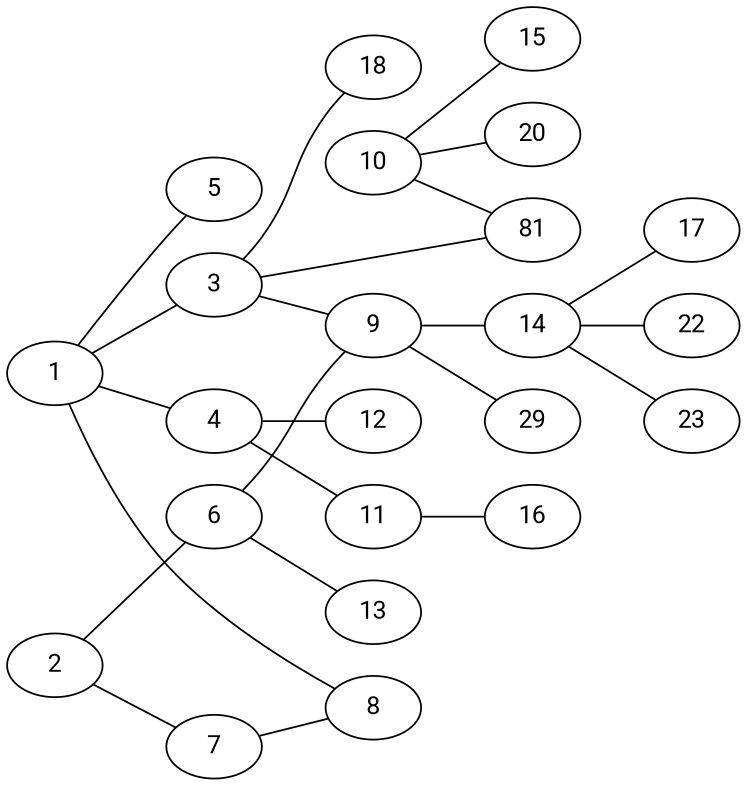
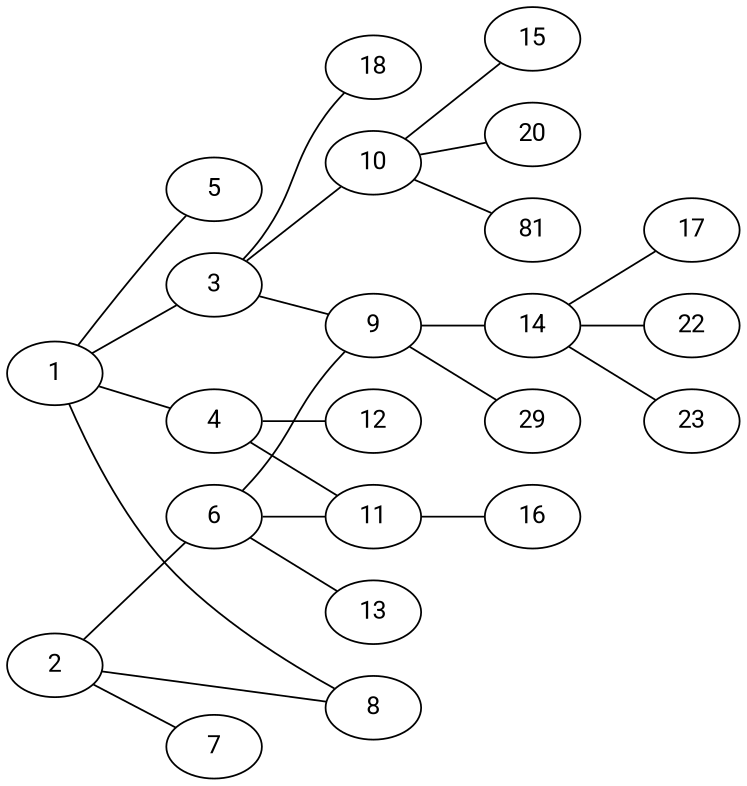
edge "81" -- "3": now "10" -- "3"
edge "6" -- "11": added
edge "8" -- "7": now "8" -- "2"
